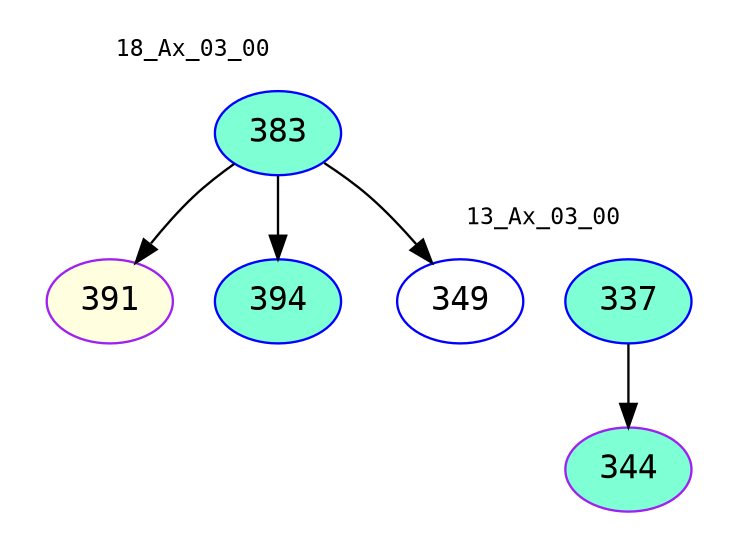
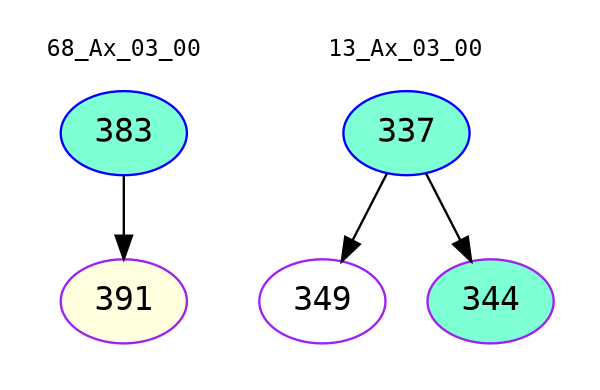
cluster "18_Ax_03_00": label "18_Ax_03_00" -> "68_Ax_03_00"
edge "383" -> "349": now "337" -> "349"
node "394": removed
node "349": color blue -> purple
